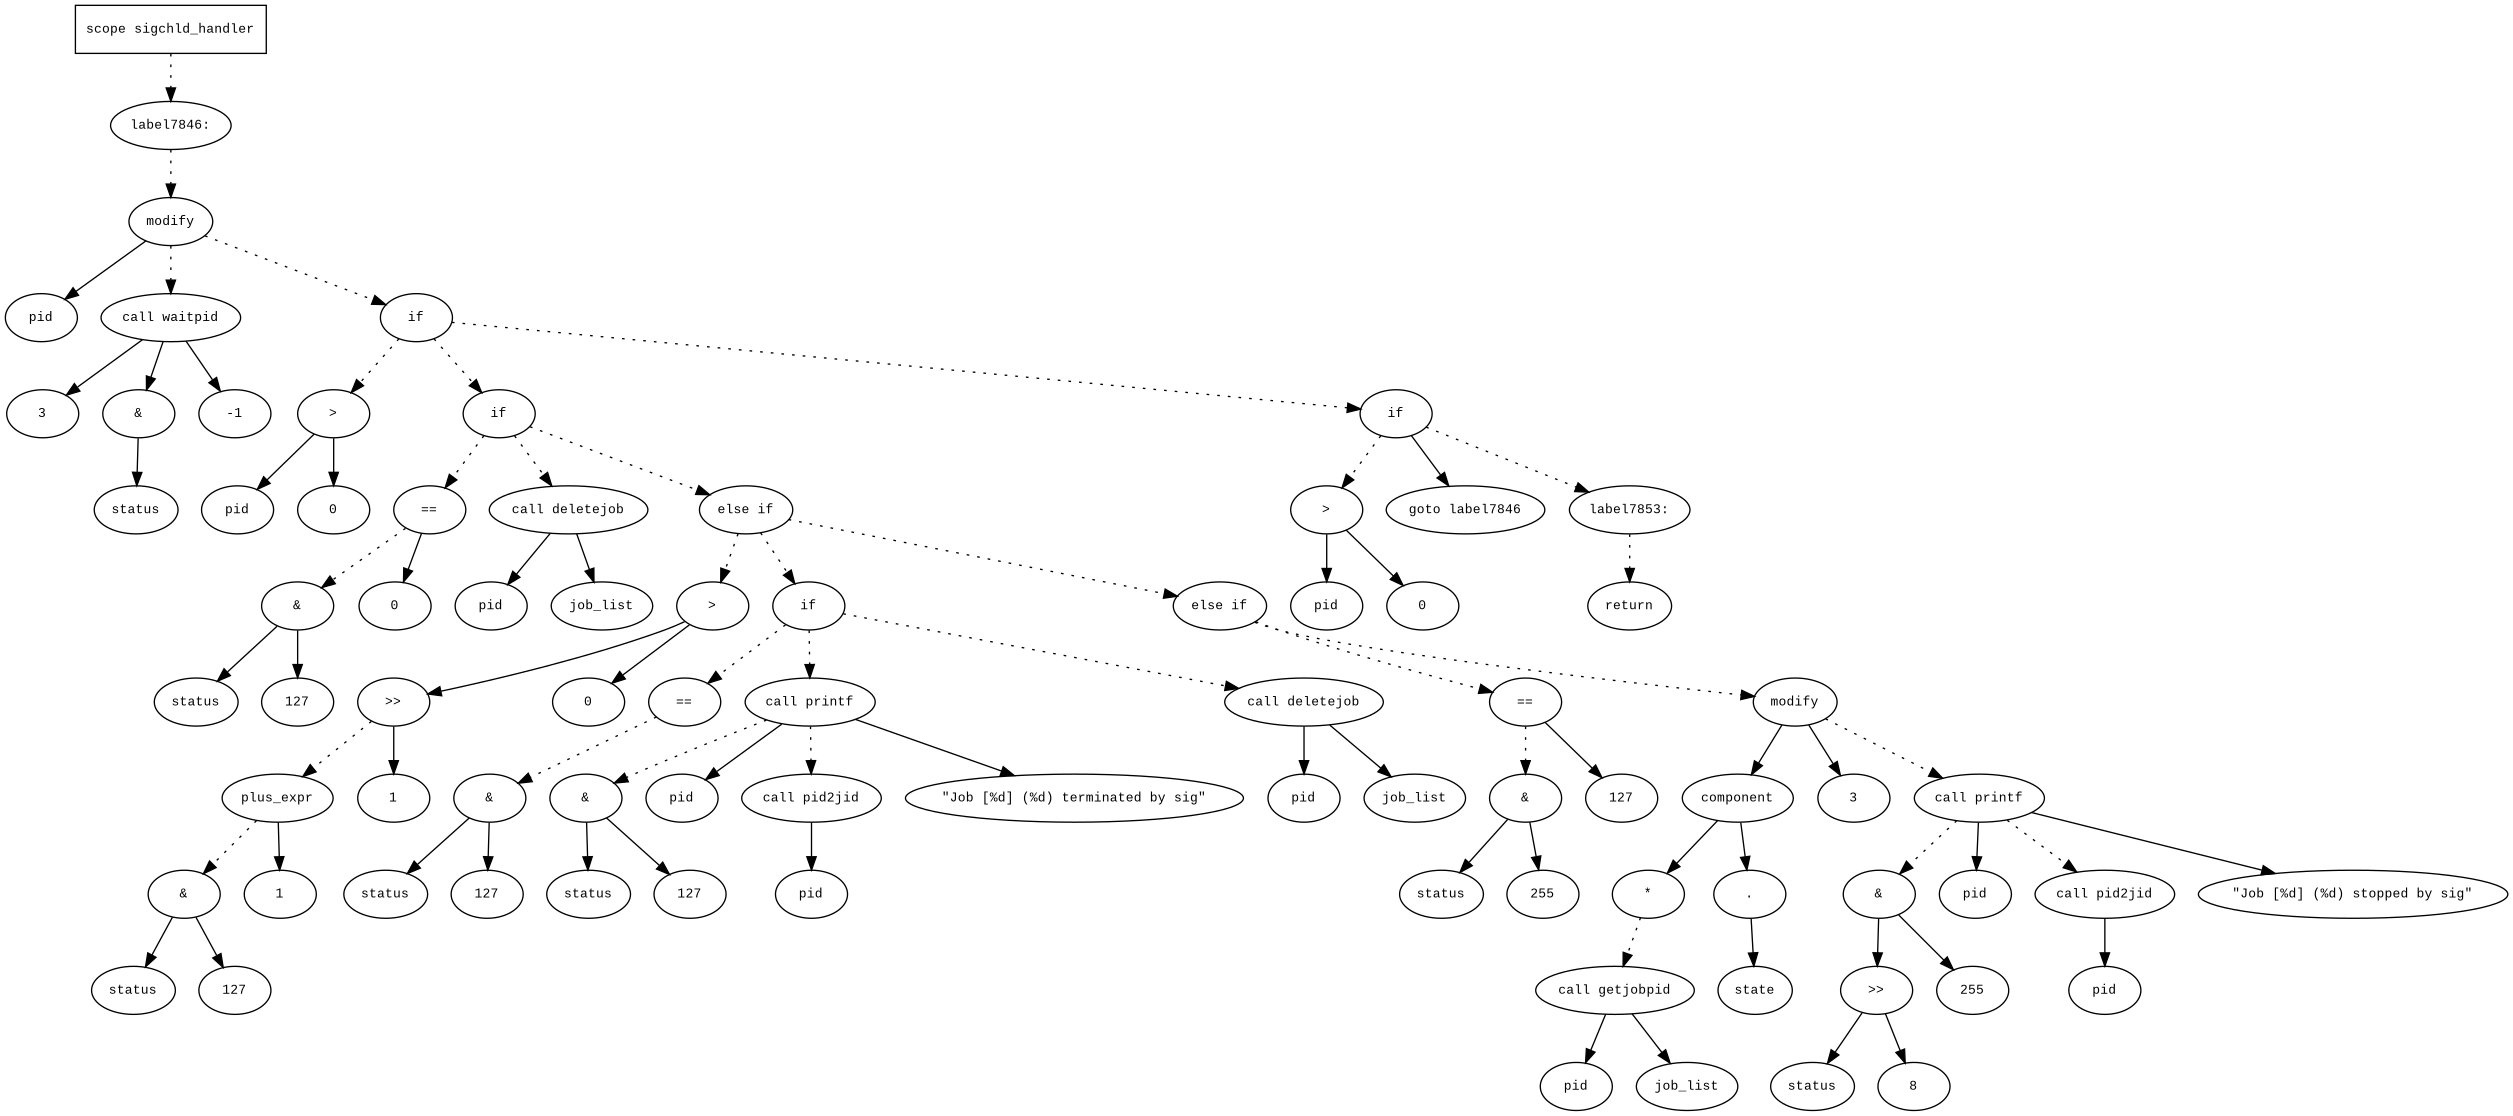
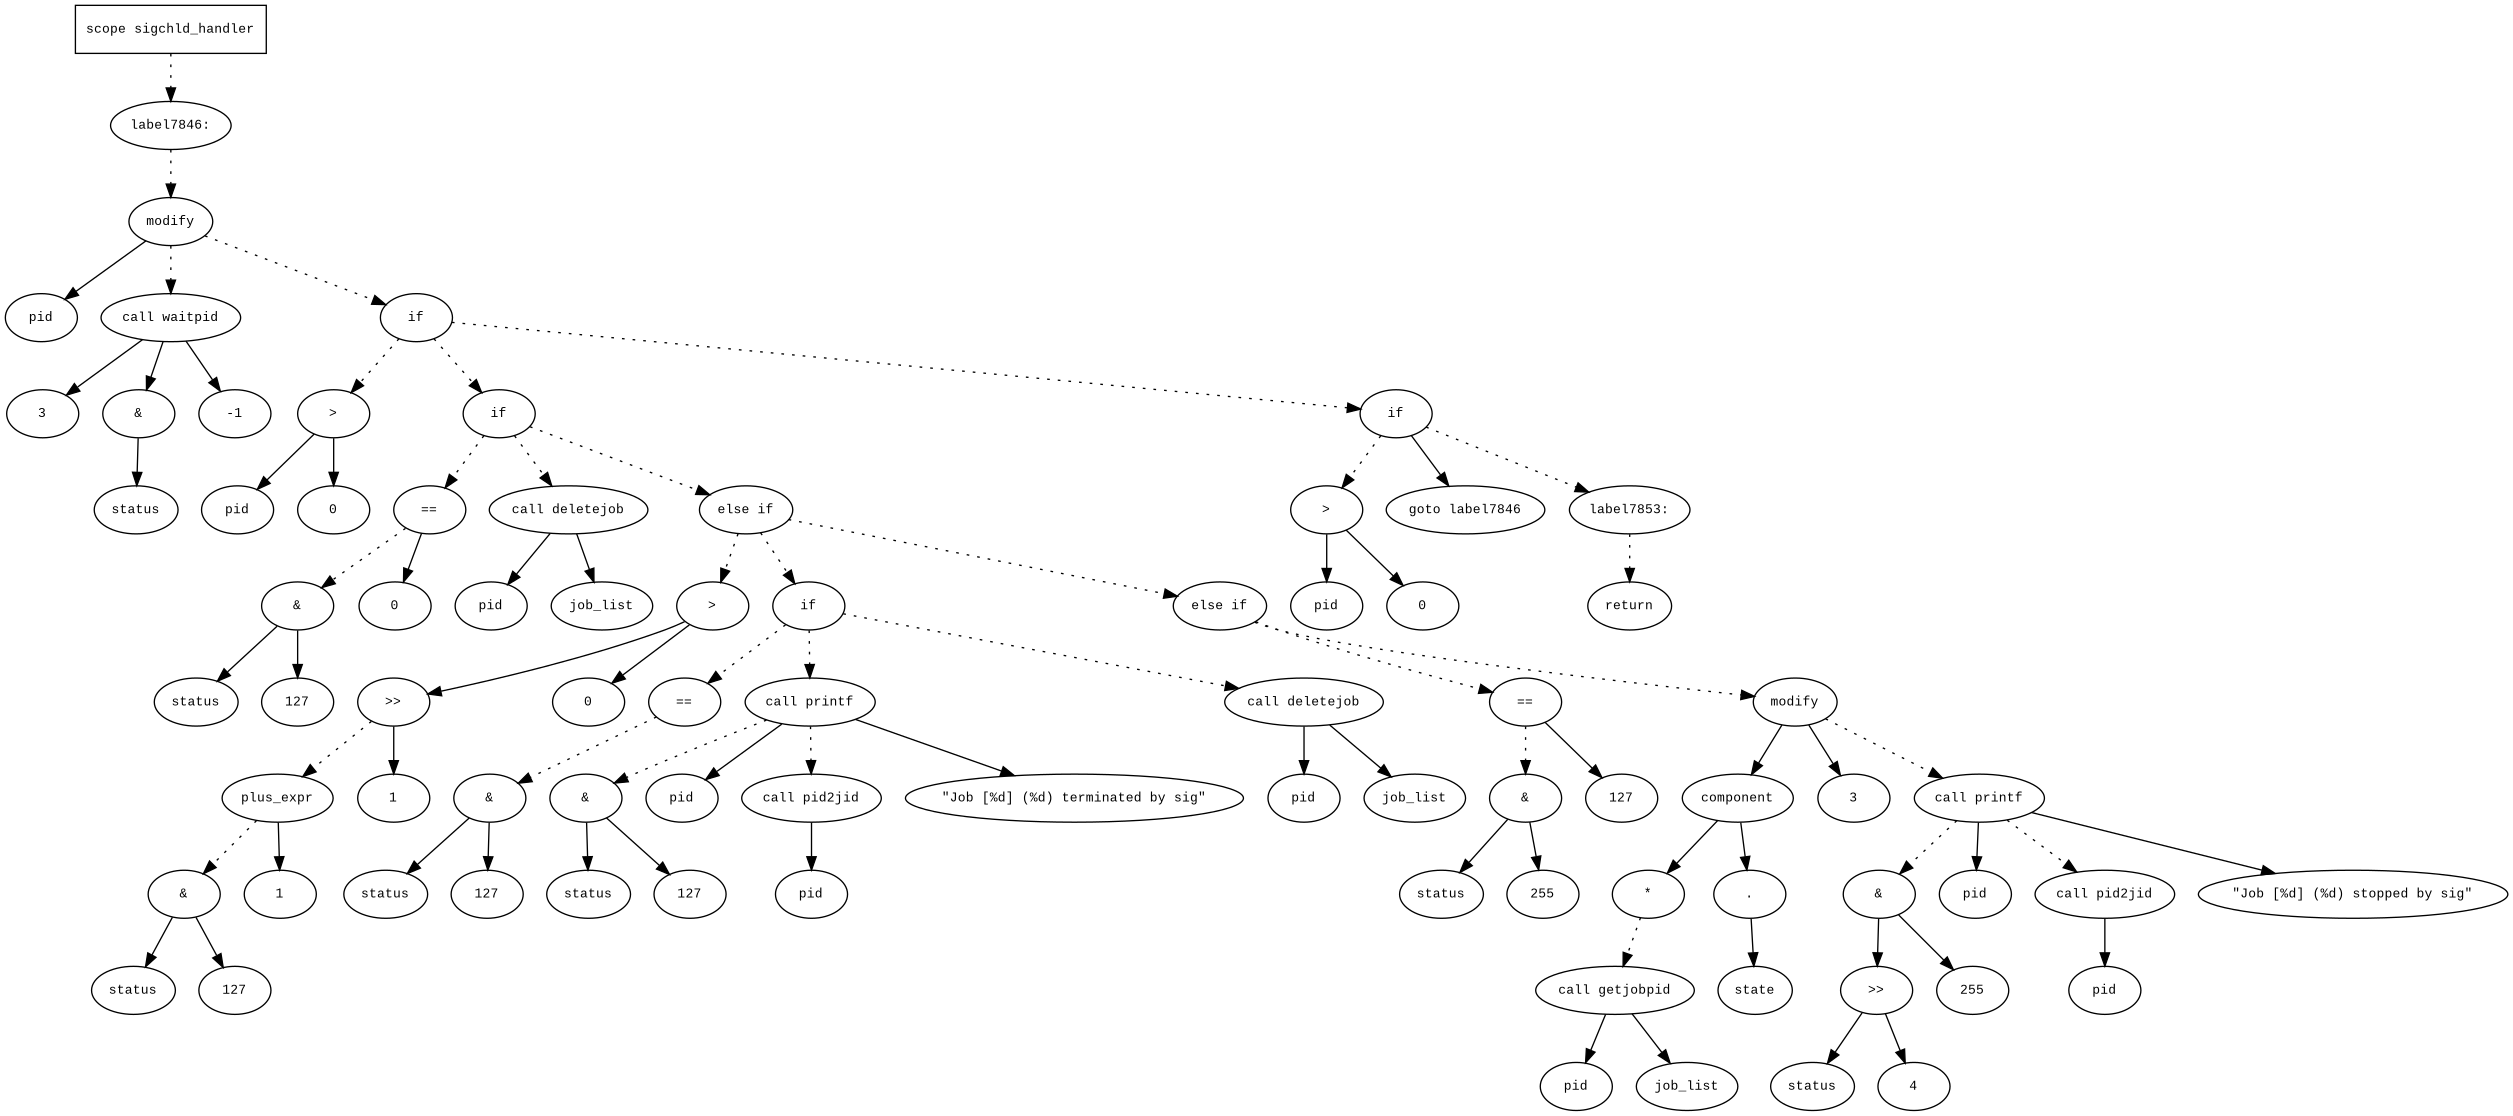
node "8": label "8" -> "4"
